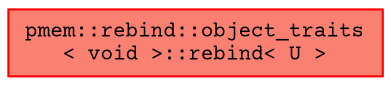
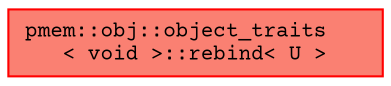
node "pmem::rebind::object_traits < void >::rebind< U >": label "pmem::rebind::object_traits < void >::rebind< U >" -> "pmem::obj::object_traits < void >::rebind< U >"
